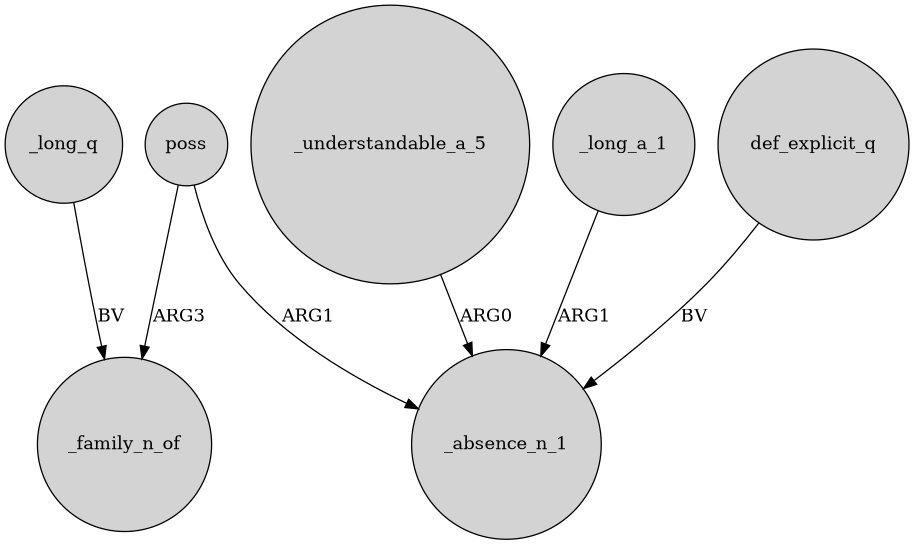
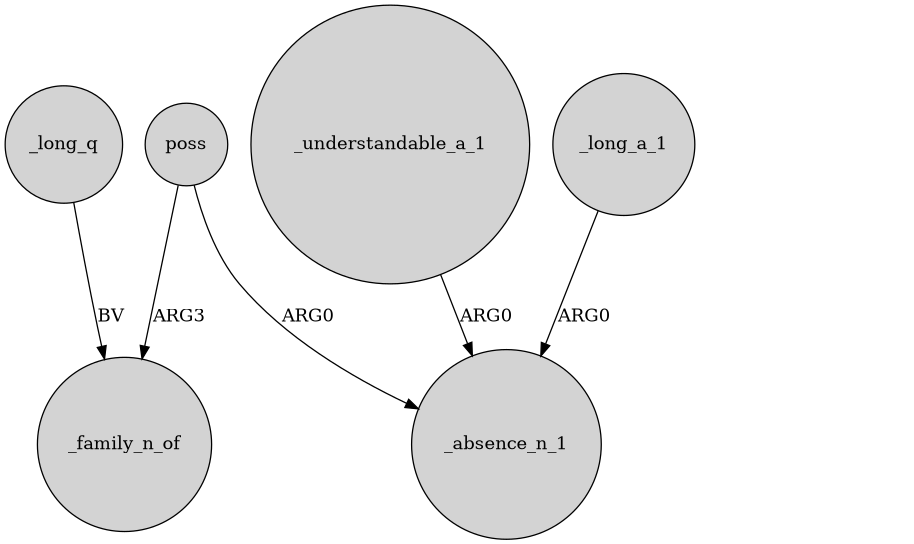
node "_understandable_a_5": label "_understandable_a_5" -> "_understandable_a_1"
node "def_explicit_q": removed
edge "poss" -> "_absence_n_1": label "ARG1" -> "ARG0"
edge "_long_a_1" -> "_absence_n_1": label "ARG1" -> "ARG0"
